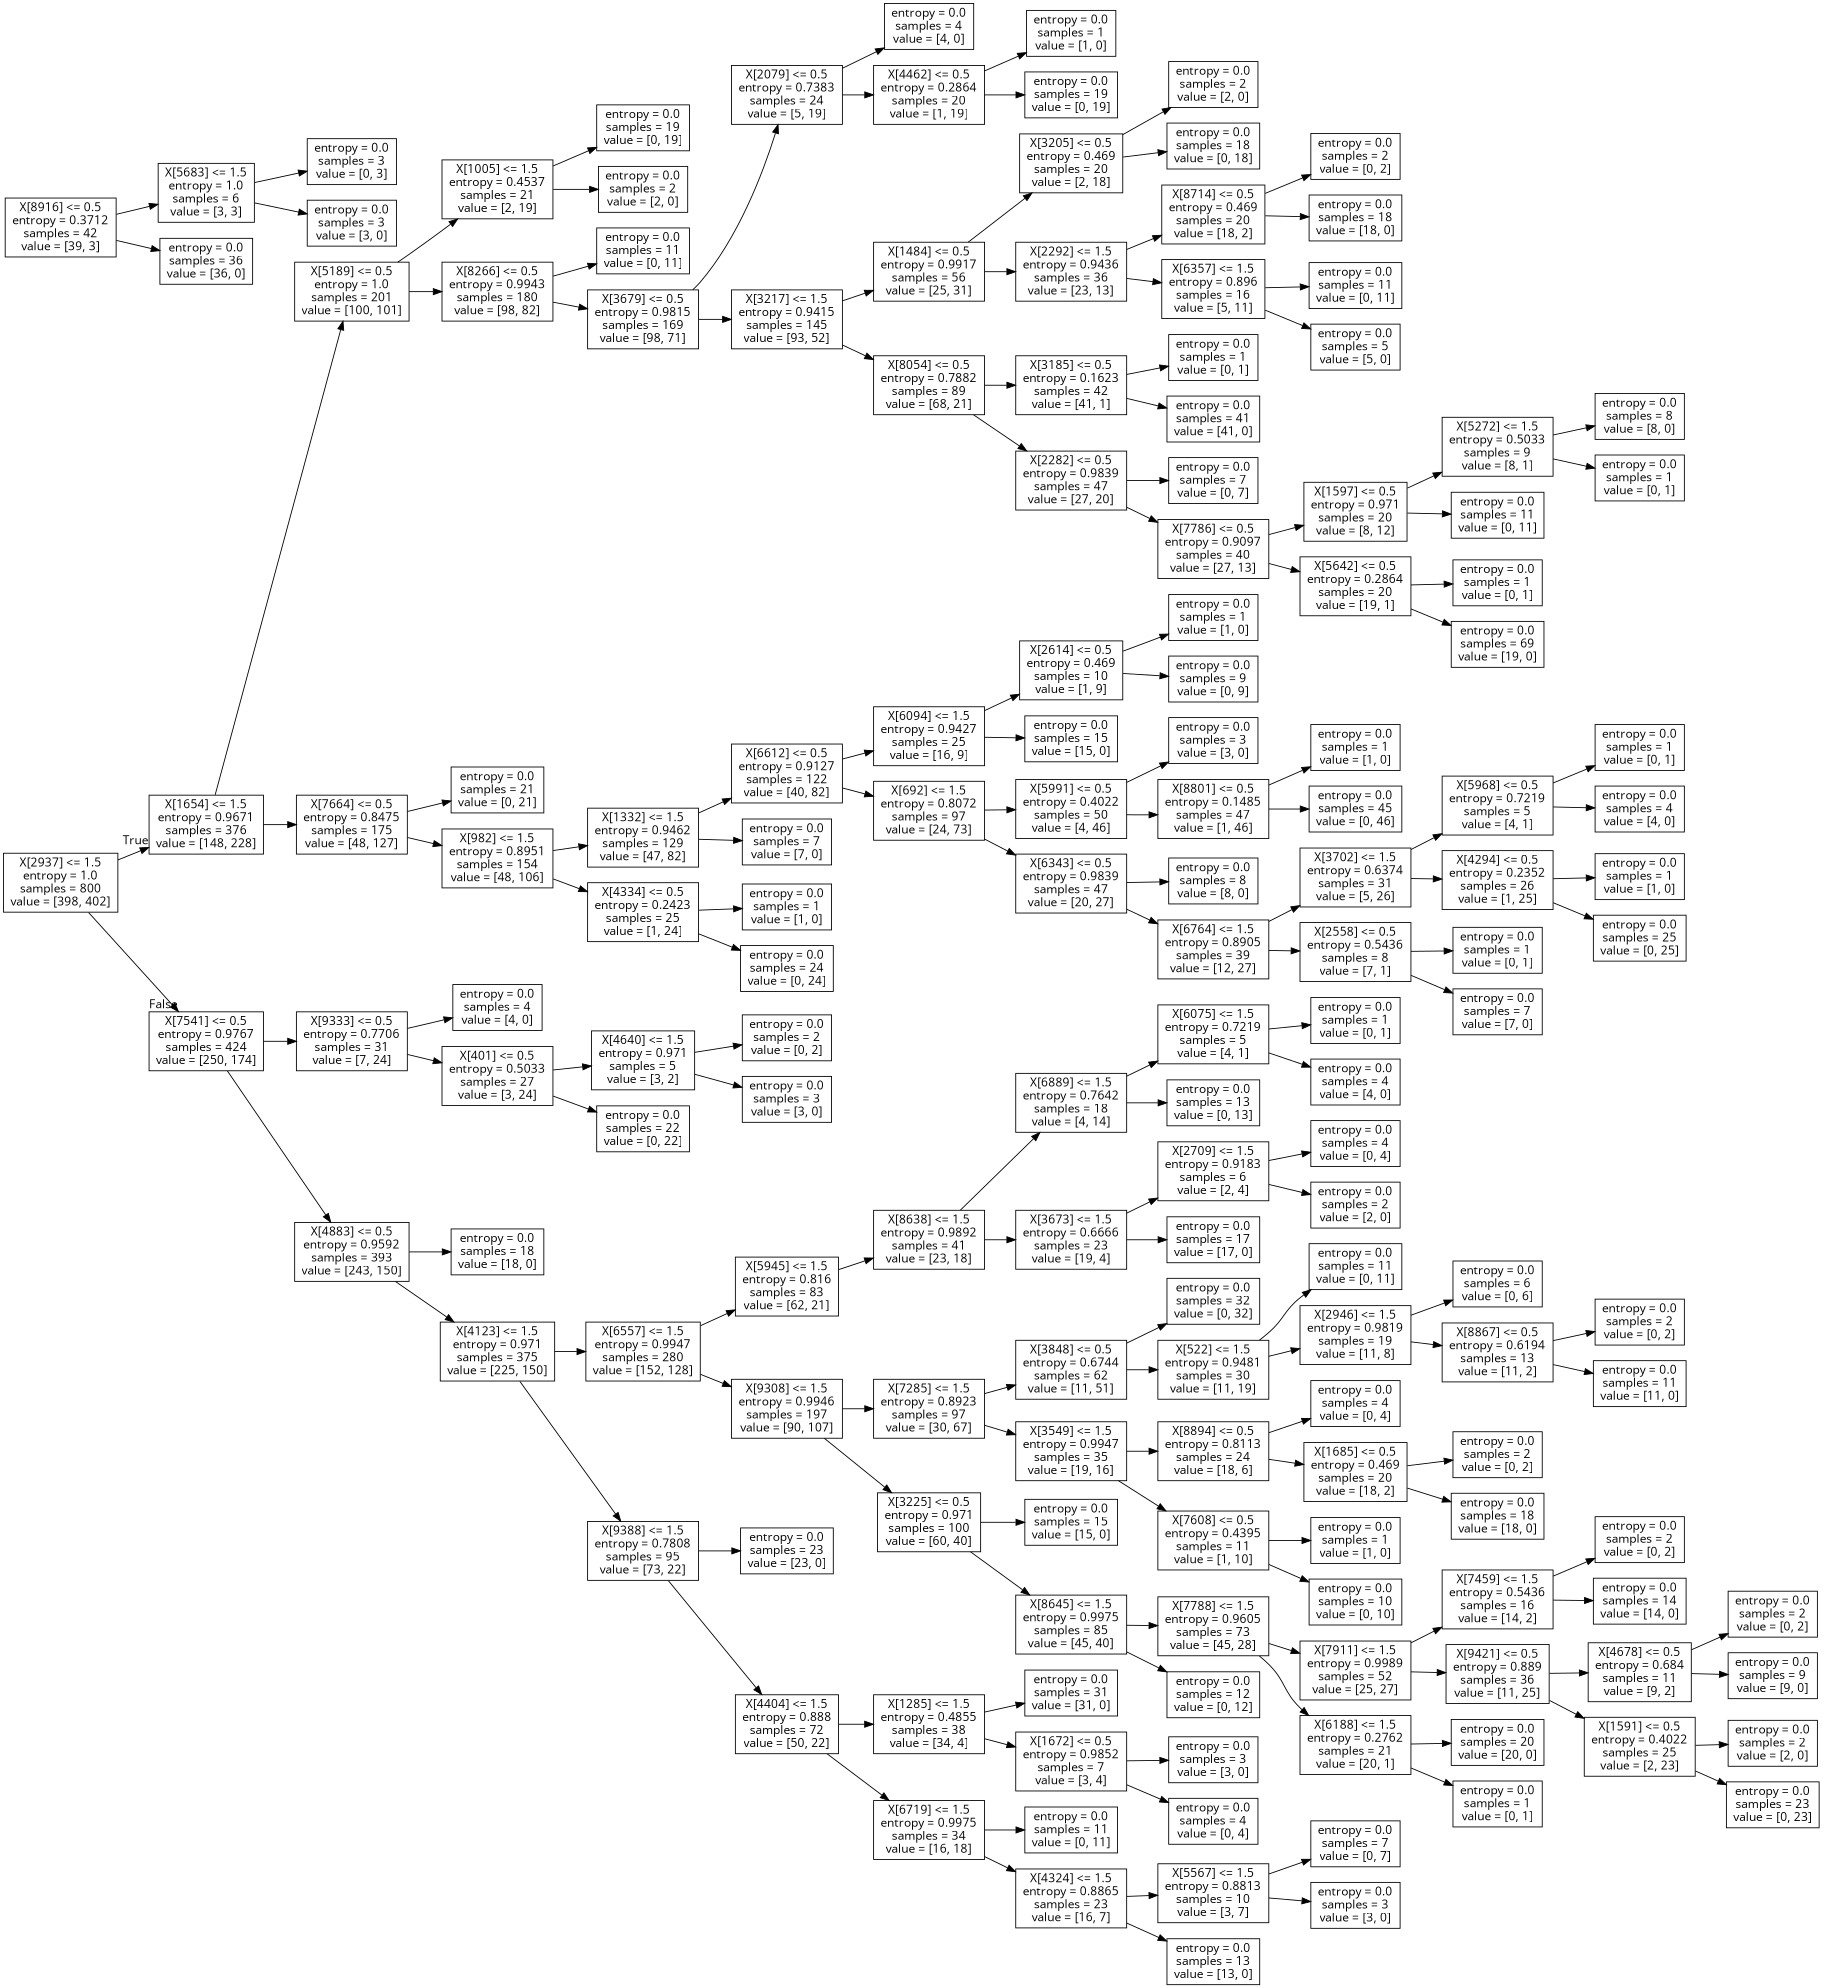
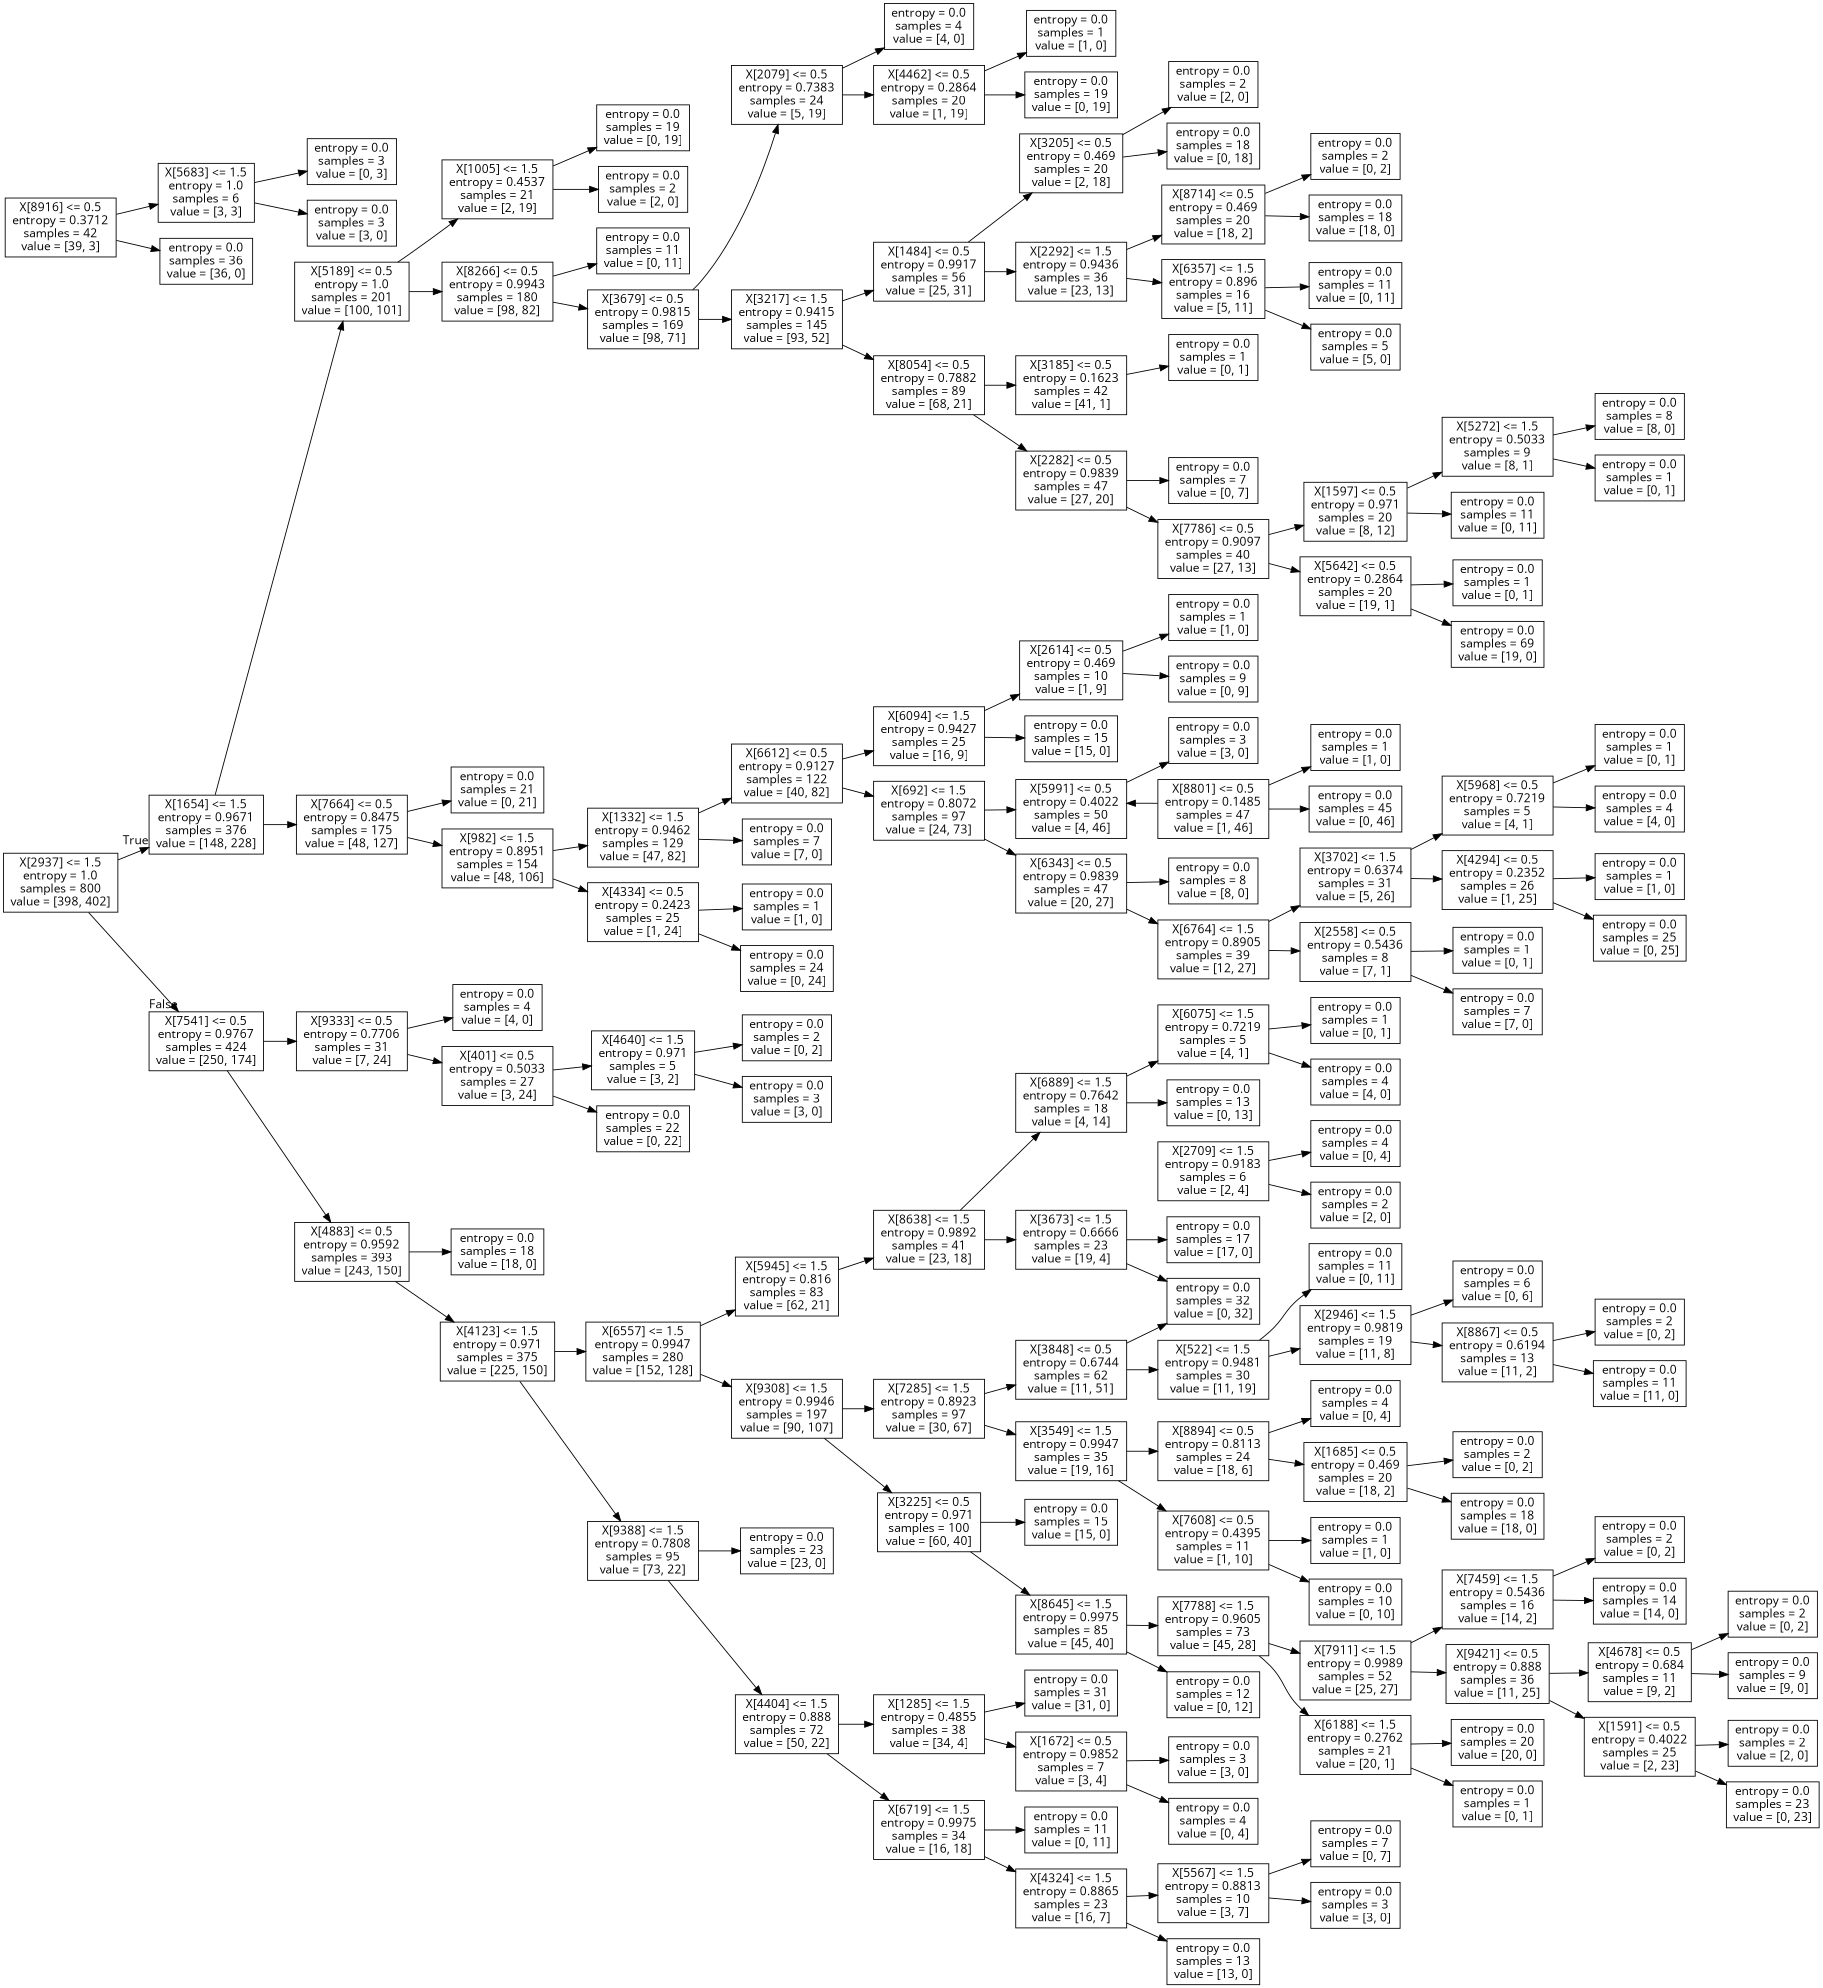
node "entropy = 0.0 samples = 41 value = [41, 0]": removed
edge "X[5991] <= 0.5 entropy = 0.4022 samples = 50 value = [4, 46]" -> "X[8801] <= 0.5 entropy = 0.1485 samples = 47 value = [1, 46]": reversed
edge "X[3673] <= 1.5 entropy = 0.6666 samples = 23 value = [19, 4]" -> "X[2709] <= 1.5 entropy = 0.9183 samples = 6 value = [2, 4]": now "X[3673] <= 1.5 entropy = 0.6666 samples = 23 value = [19, 4]" -> "entropy = 0.0 samples = 32 value = [0, 32]"
node "X[9421] <= 0.5 entropy = 0.889 samples = 36 value = [11, 25]": label "X[9421] <= 0.5 entropy = 0.889 samples = 36 value = [11, 25]" -> "X[9421] <= 0.5 entropy = 0.888 samples = 36 value = [11, 25]"
